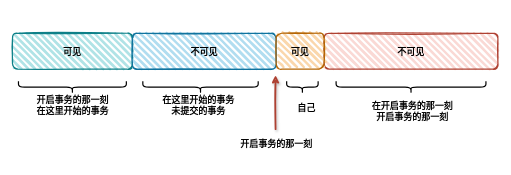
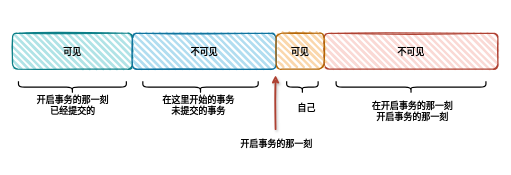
node "开启事务的那一刻 在这里开始的事务": label "开启事务的那一刻 在这里开始的事务" -> "开启事务的那一刻 已经提交的"
